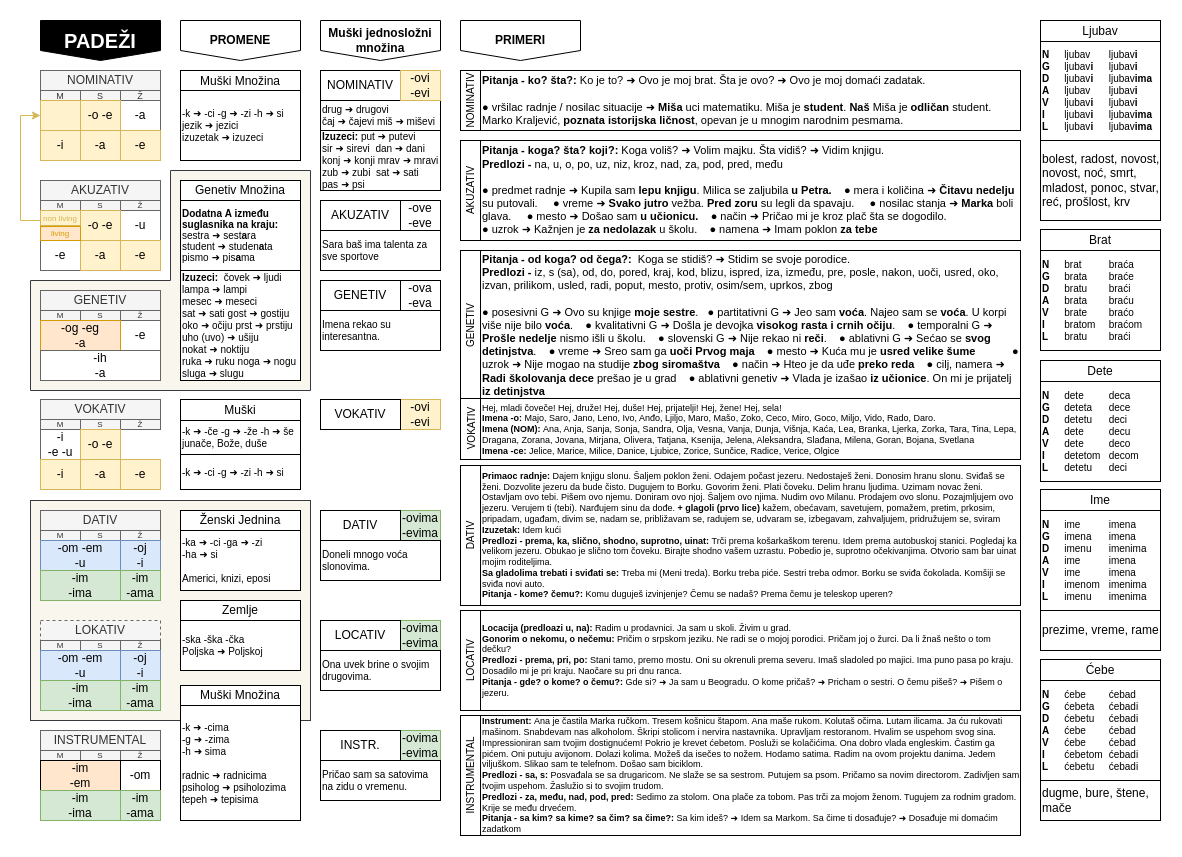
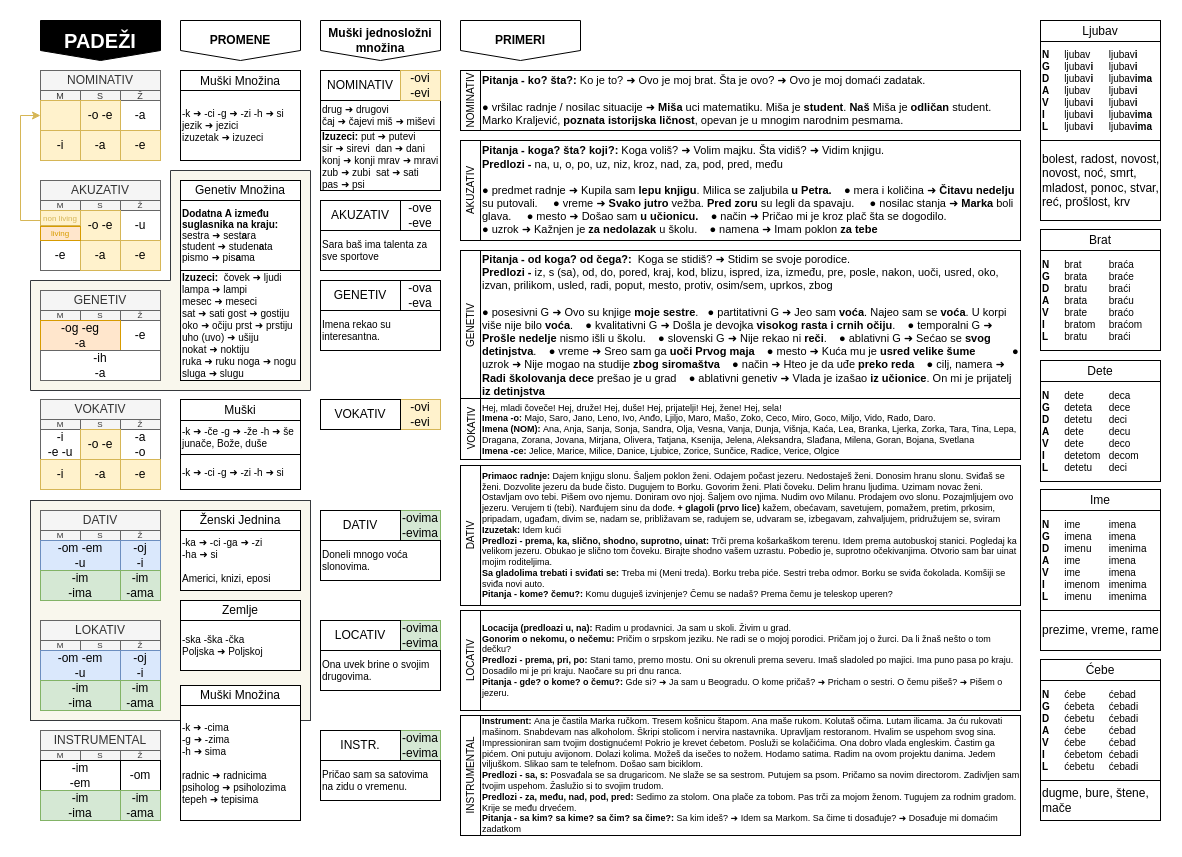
node "-a -o": added
node "LOKATIV": style dashed -> solid
node "-im -em": fillcolor #ffe6cc -> #ffffff
